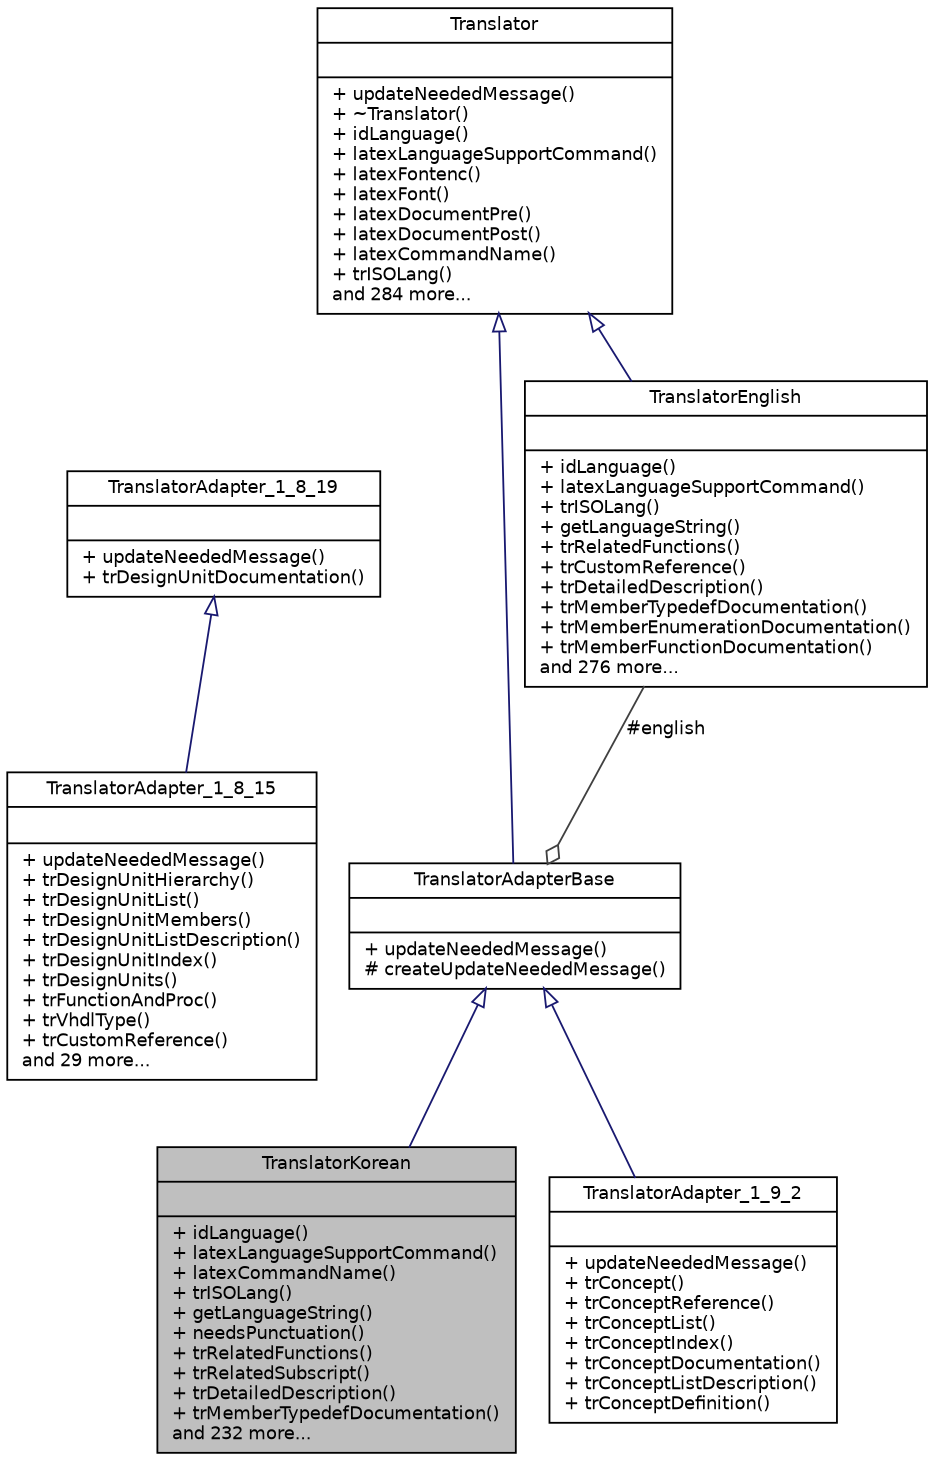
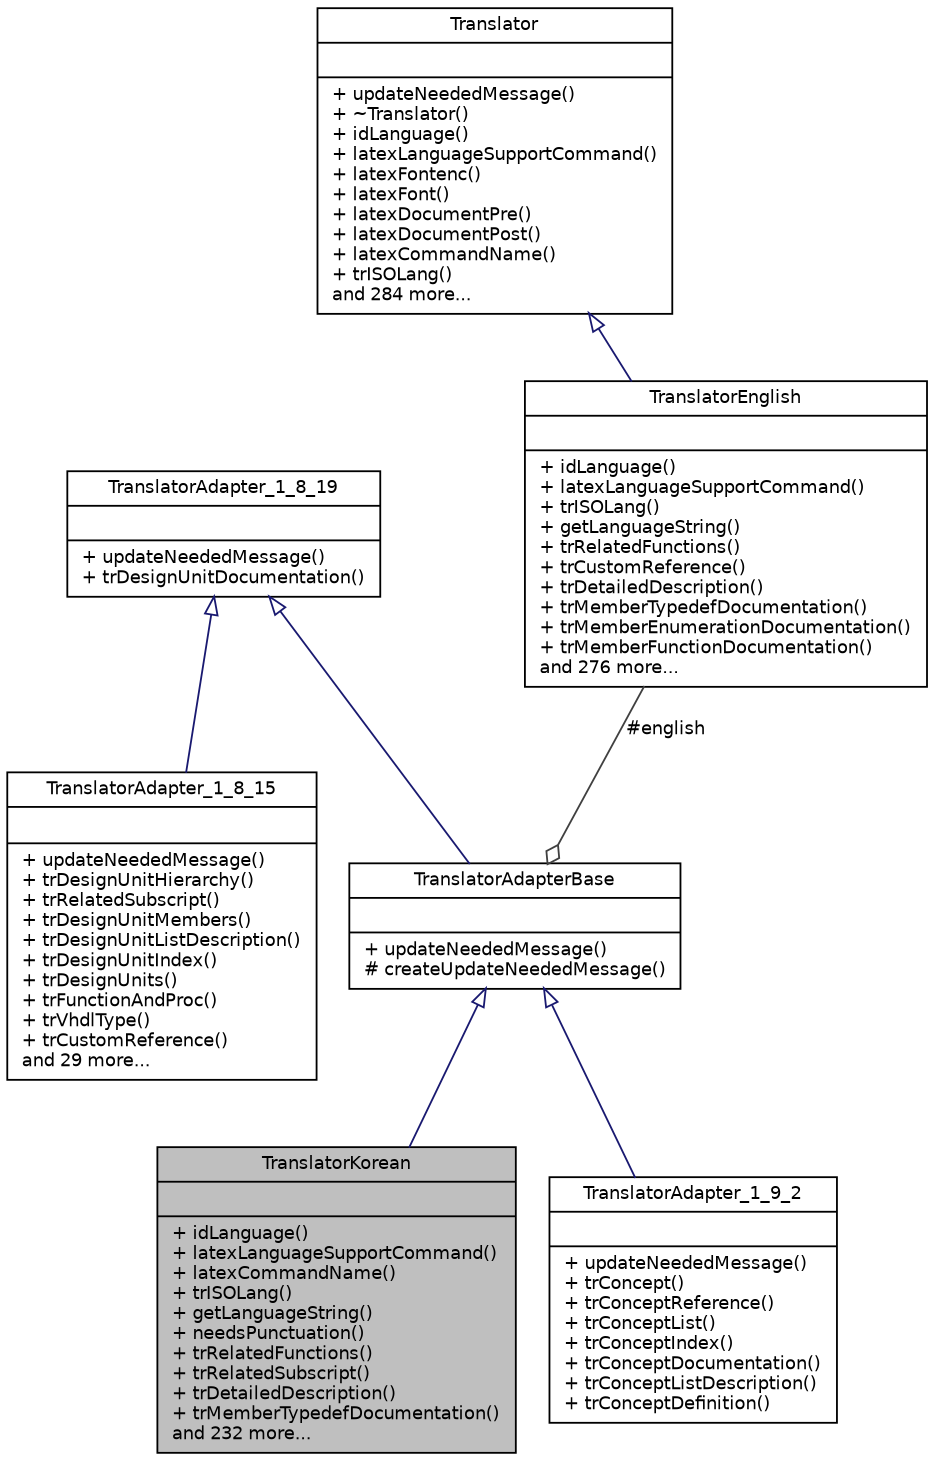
edge "TranslatorAdapterBase" -> "Translator": now "TranslatorAdapterBase" -> "TranslatorAdapter_1_8_19"
node "TranslatorAdapter_1_8_15": text "+ trDesignUnitList()" -> "+ trRelatedSubscript()"
